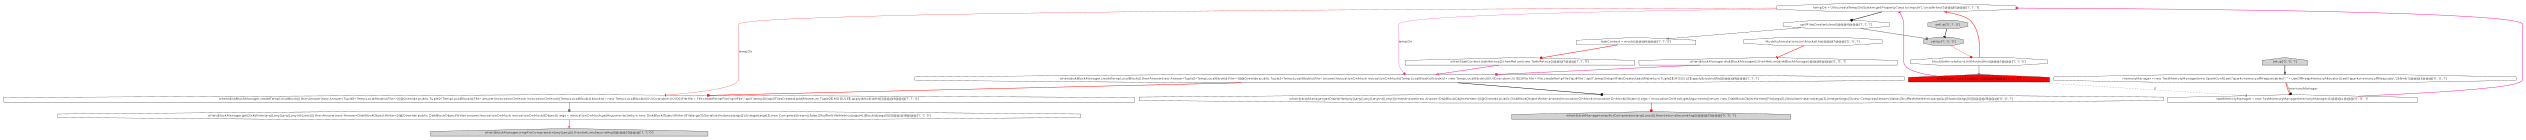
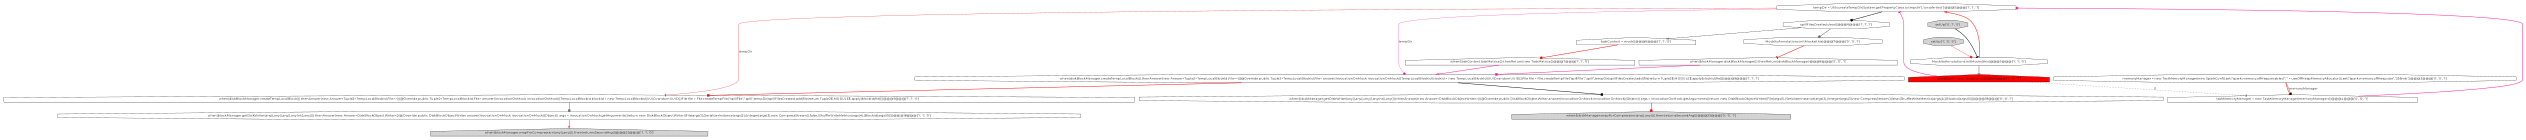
edge "setUp['0', '1', '0']" -> "setUp['1', '0', '0']": now "setUp['0', '1', '0']" -> "MockitoAnnotations.initMocks(this)@@@3@@@['1', '1', '0']"
edge "spillFilesCreated.clear()@@@6@@@['1', '1', '1']" -> "setUp['1', '0', '0']": now "spillFilesCreated.clear()@@@6@@@['1', '1', '1']" -> "MockitoAnnotations.initMocks(this)@@@7@@@['0', '0', '1']"
node "setup['0', '0', '1']": removed
